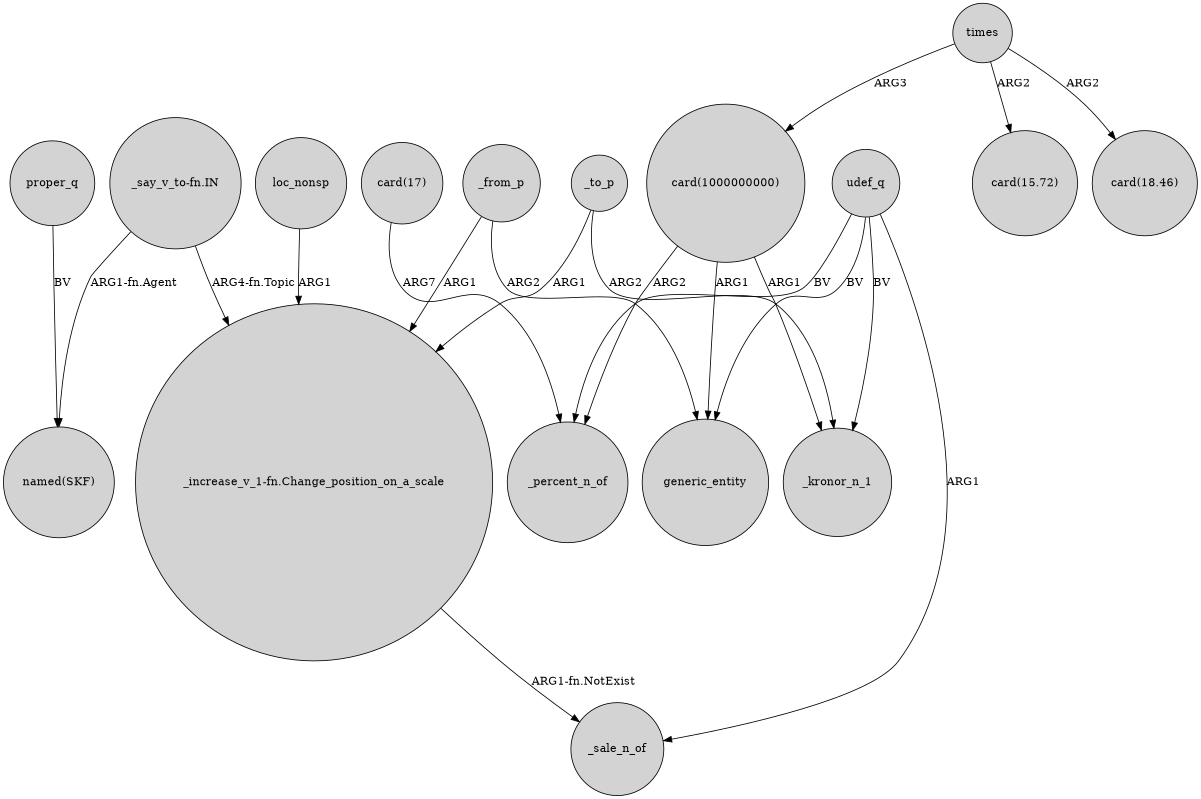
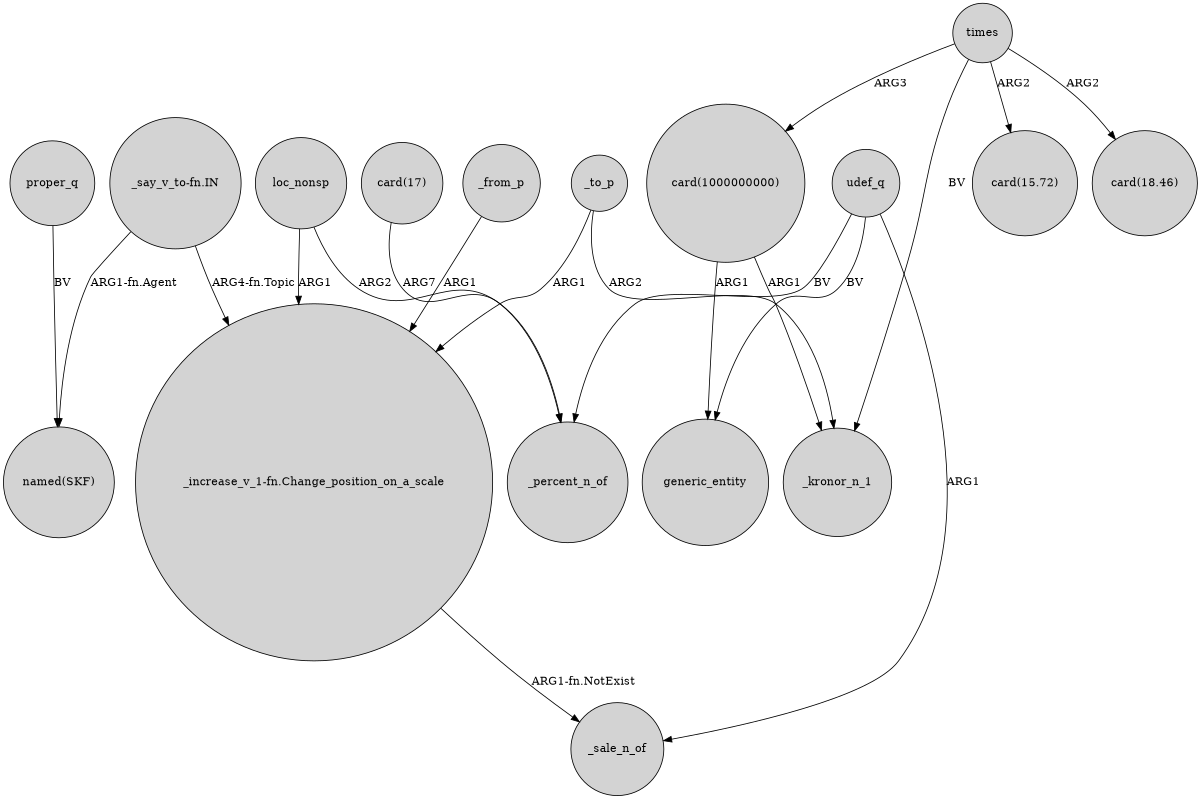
edge "_from_p" -> "generic_entity": removed, label "ARG2"
edge "udef_q" -> "_kronor_n_1": now "times" -> "_kronor_n_1"
edge "card(1000000000)" -> "_percent_n_of": now "loc_nonsp" -> "_percent_n_of"
